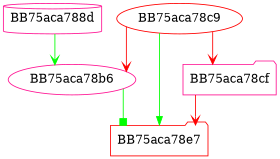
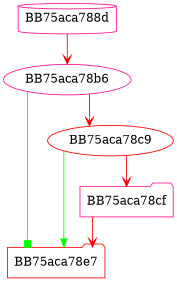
edge "BB75aca788d" -> "BB75aca78b6": color green -> red
edge "BB75aca78c9" -> "BB75aca78b6": reversed
